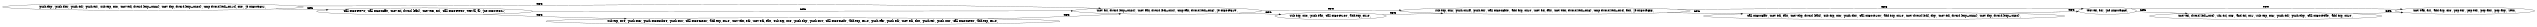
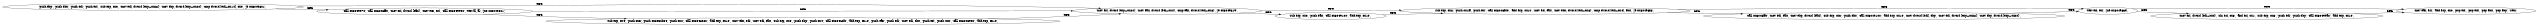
node "'test esi, esi', 'jne 2x804986d',": label "'test esi, esi', 'jne 2x804986d'," -> "'test esi, esi', 'jne 0x804986d',"
